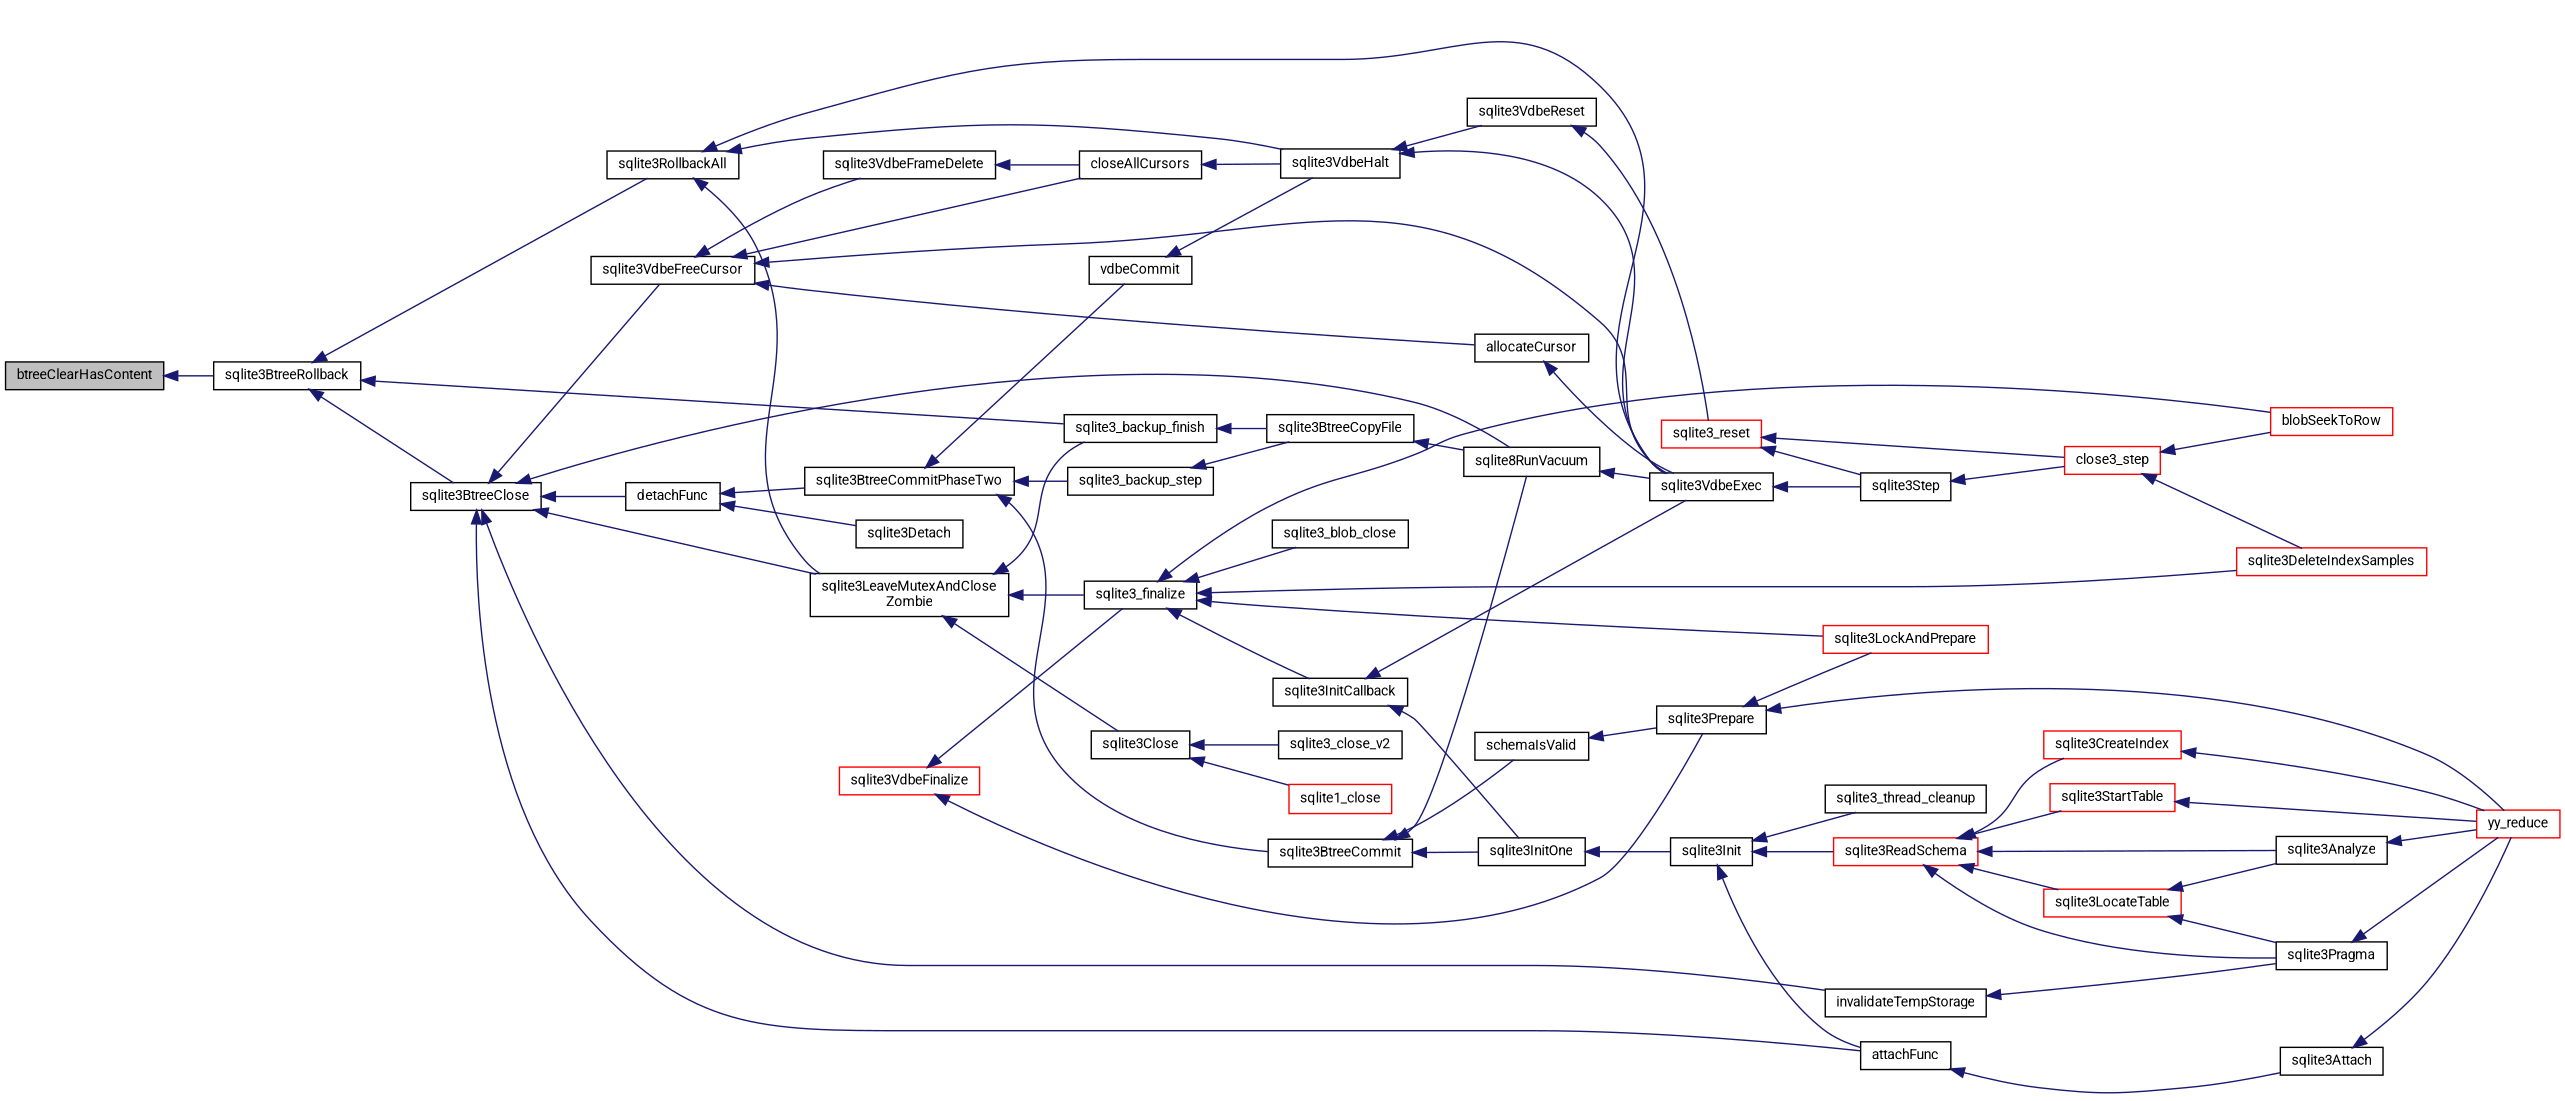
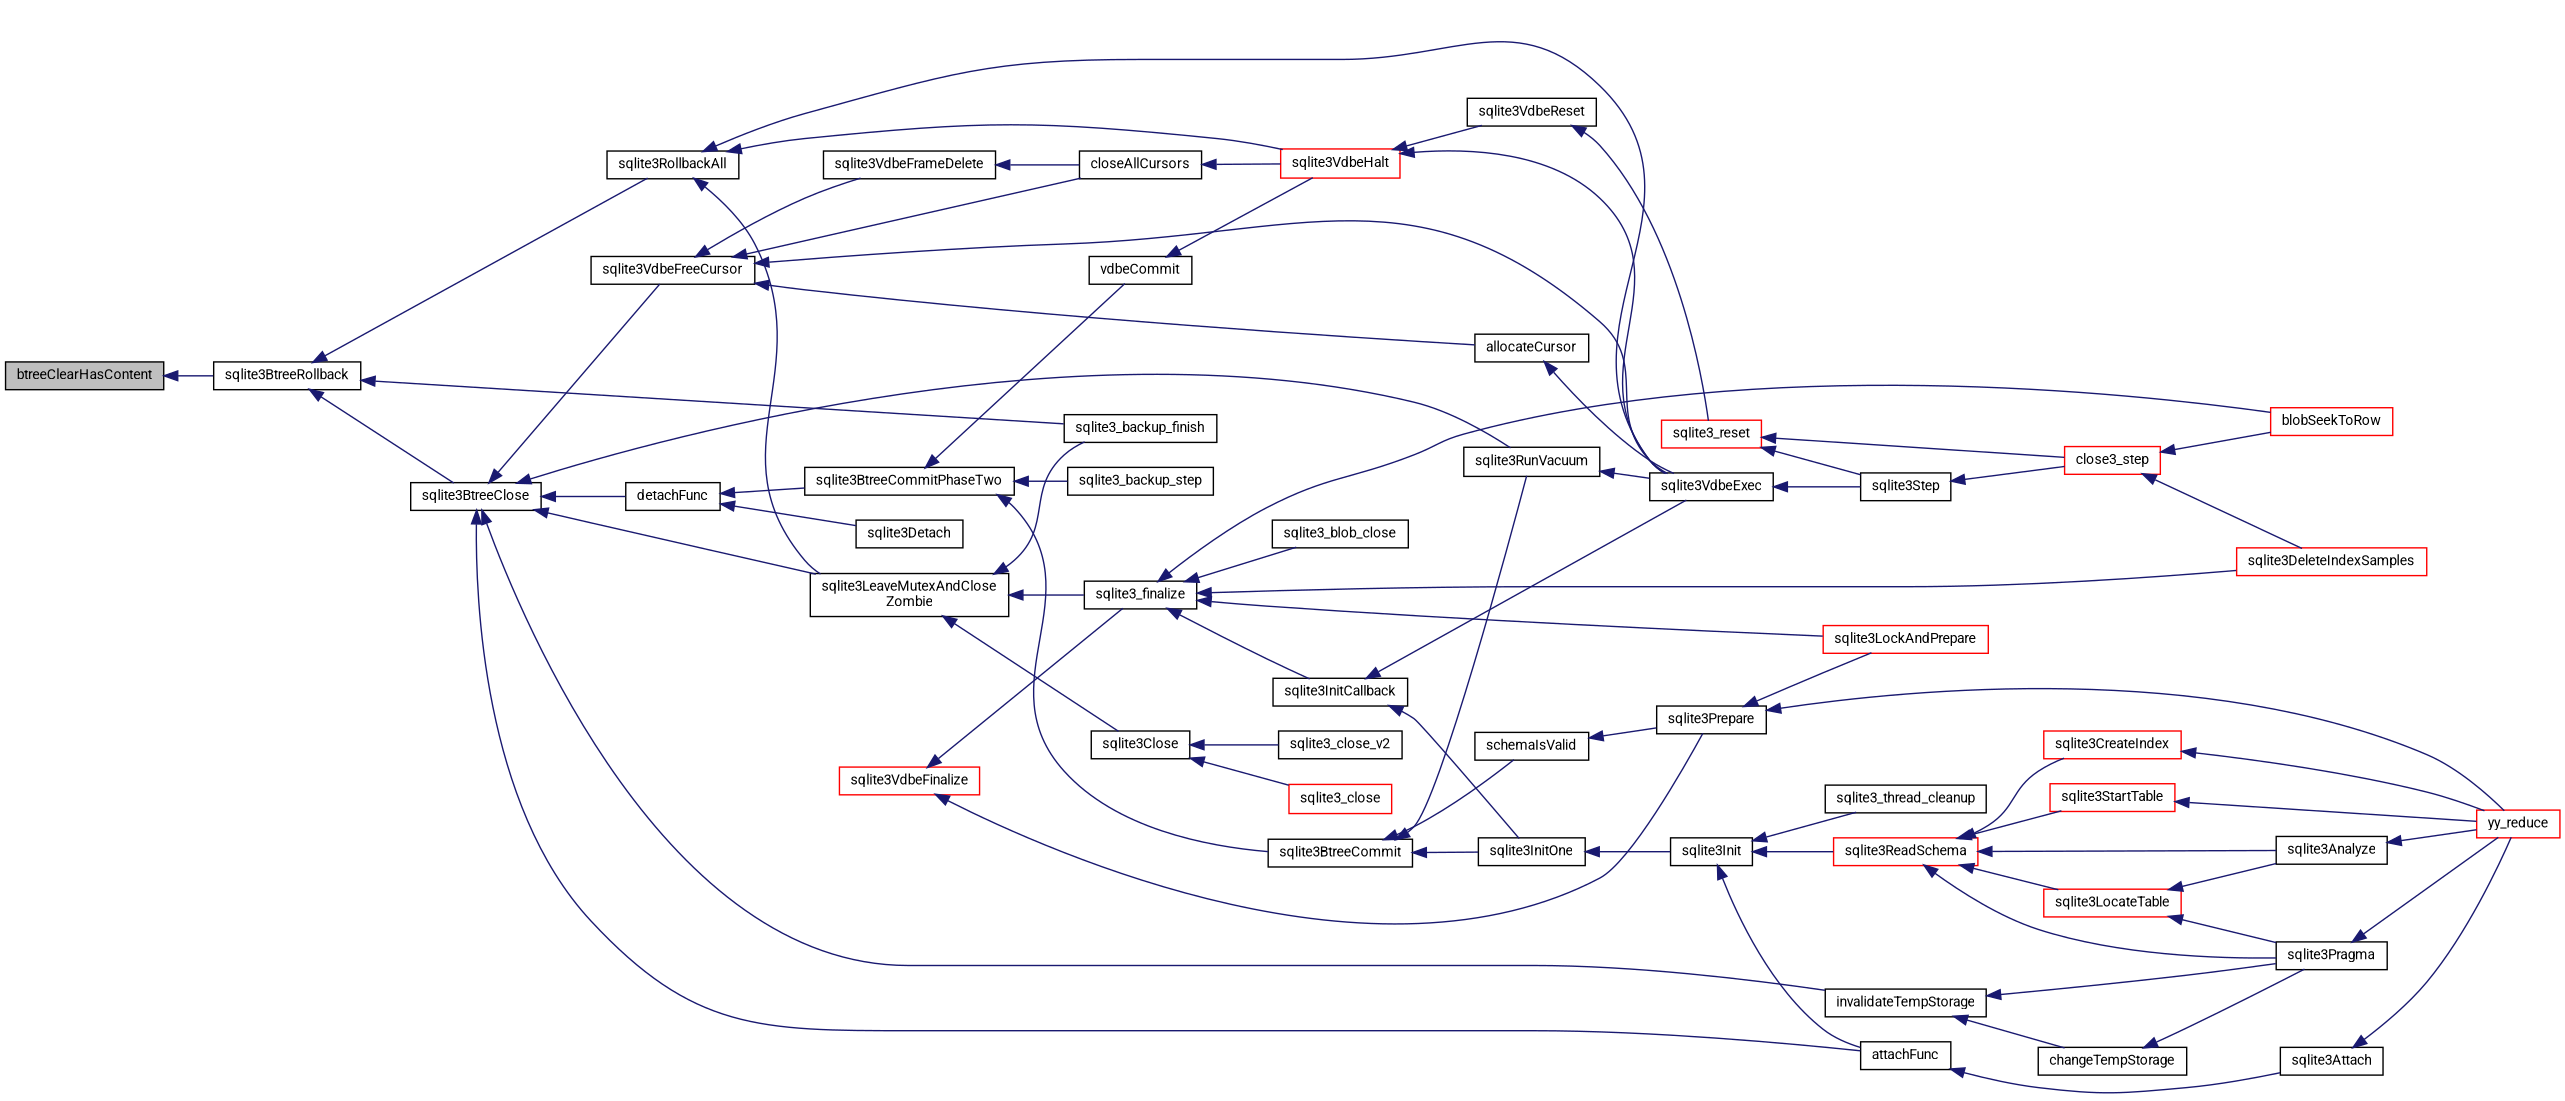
node "sqlite3VdbeHalt": color black -> red
node "sqlite3BtreeCopyFile": removed
node "sqlite8RunVacuum": label "sqlite8RunVacuum" -> "sqlite3RunVacuum"
node "sqlite1_close": label "sqlite1_close" -> "sqlite3_close"
node "changeTempStorage": added
